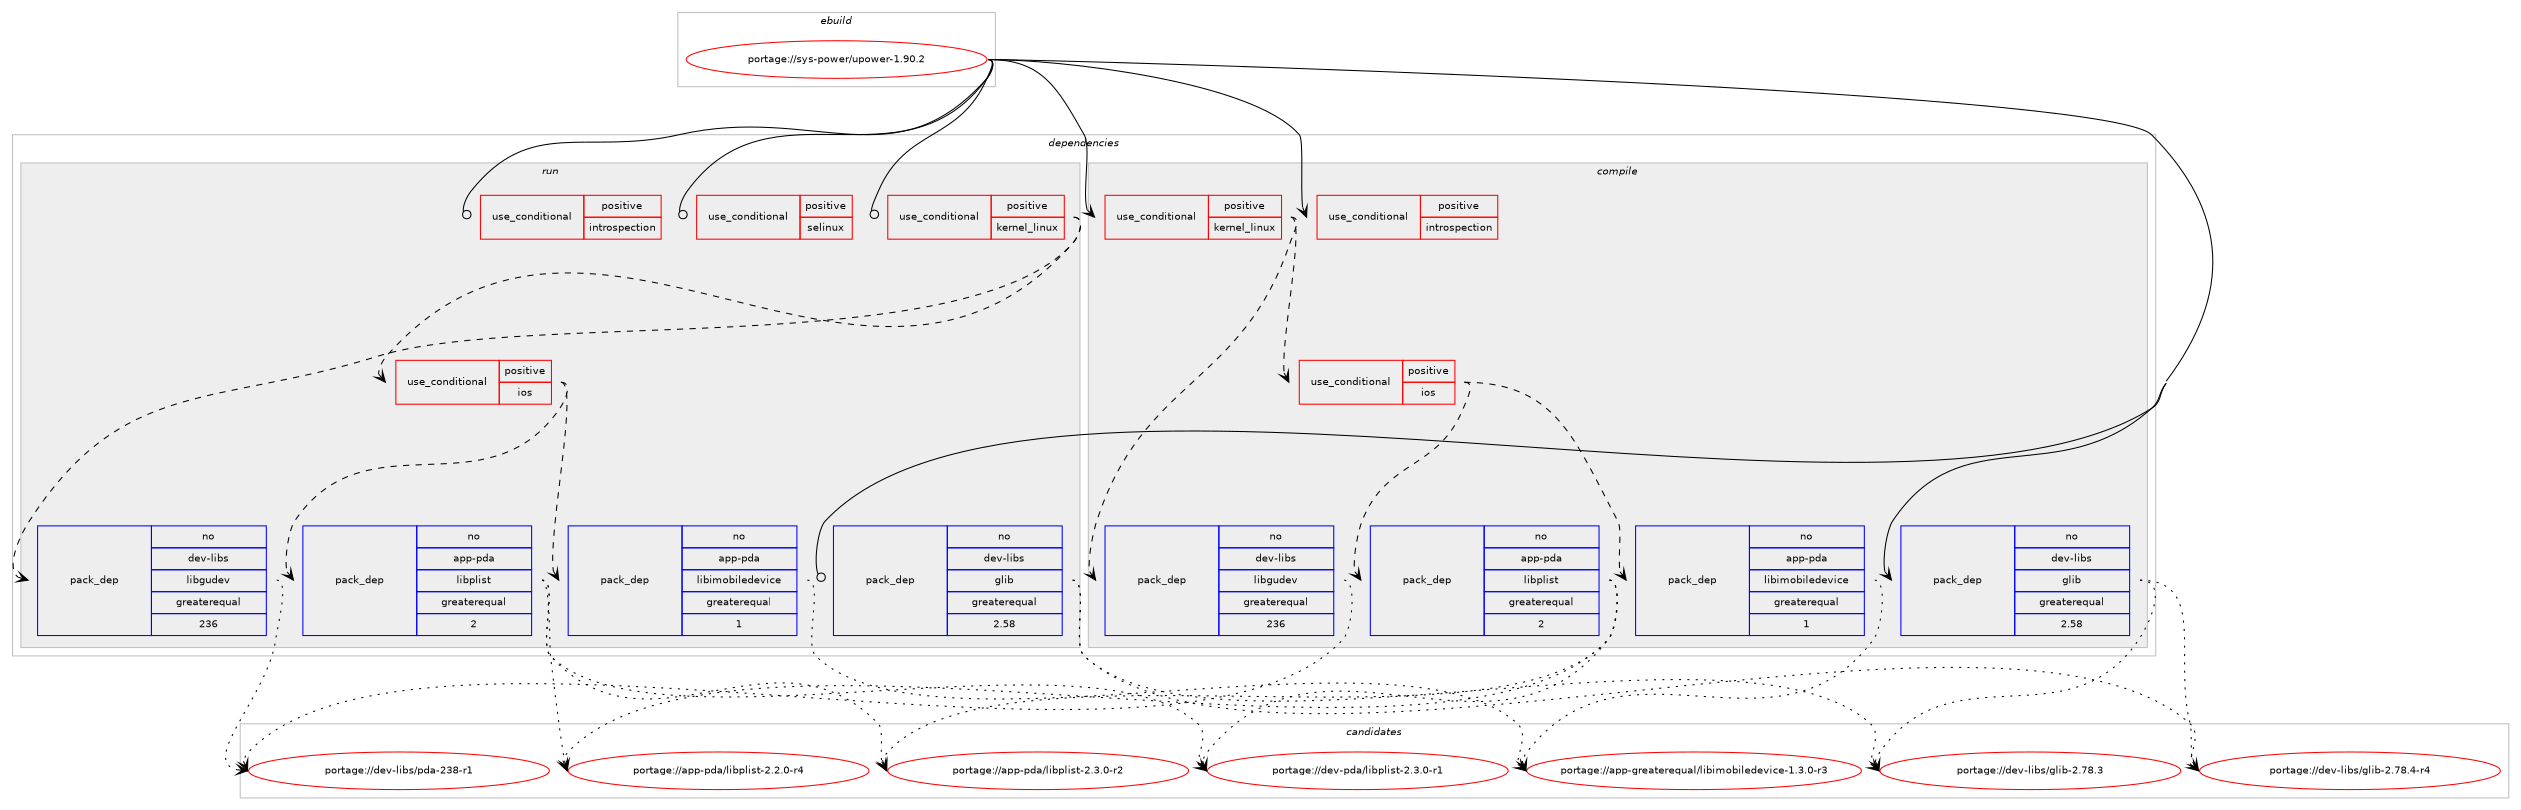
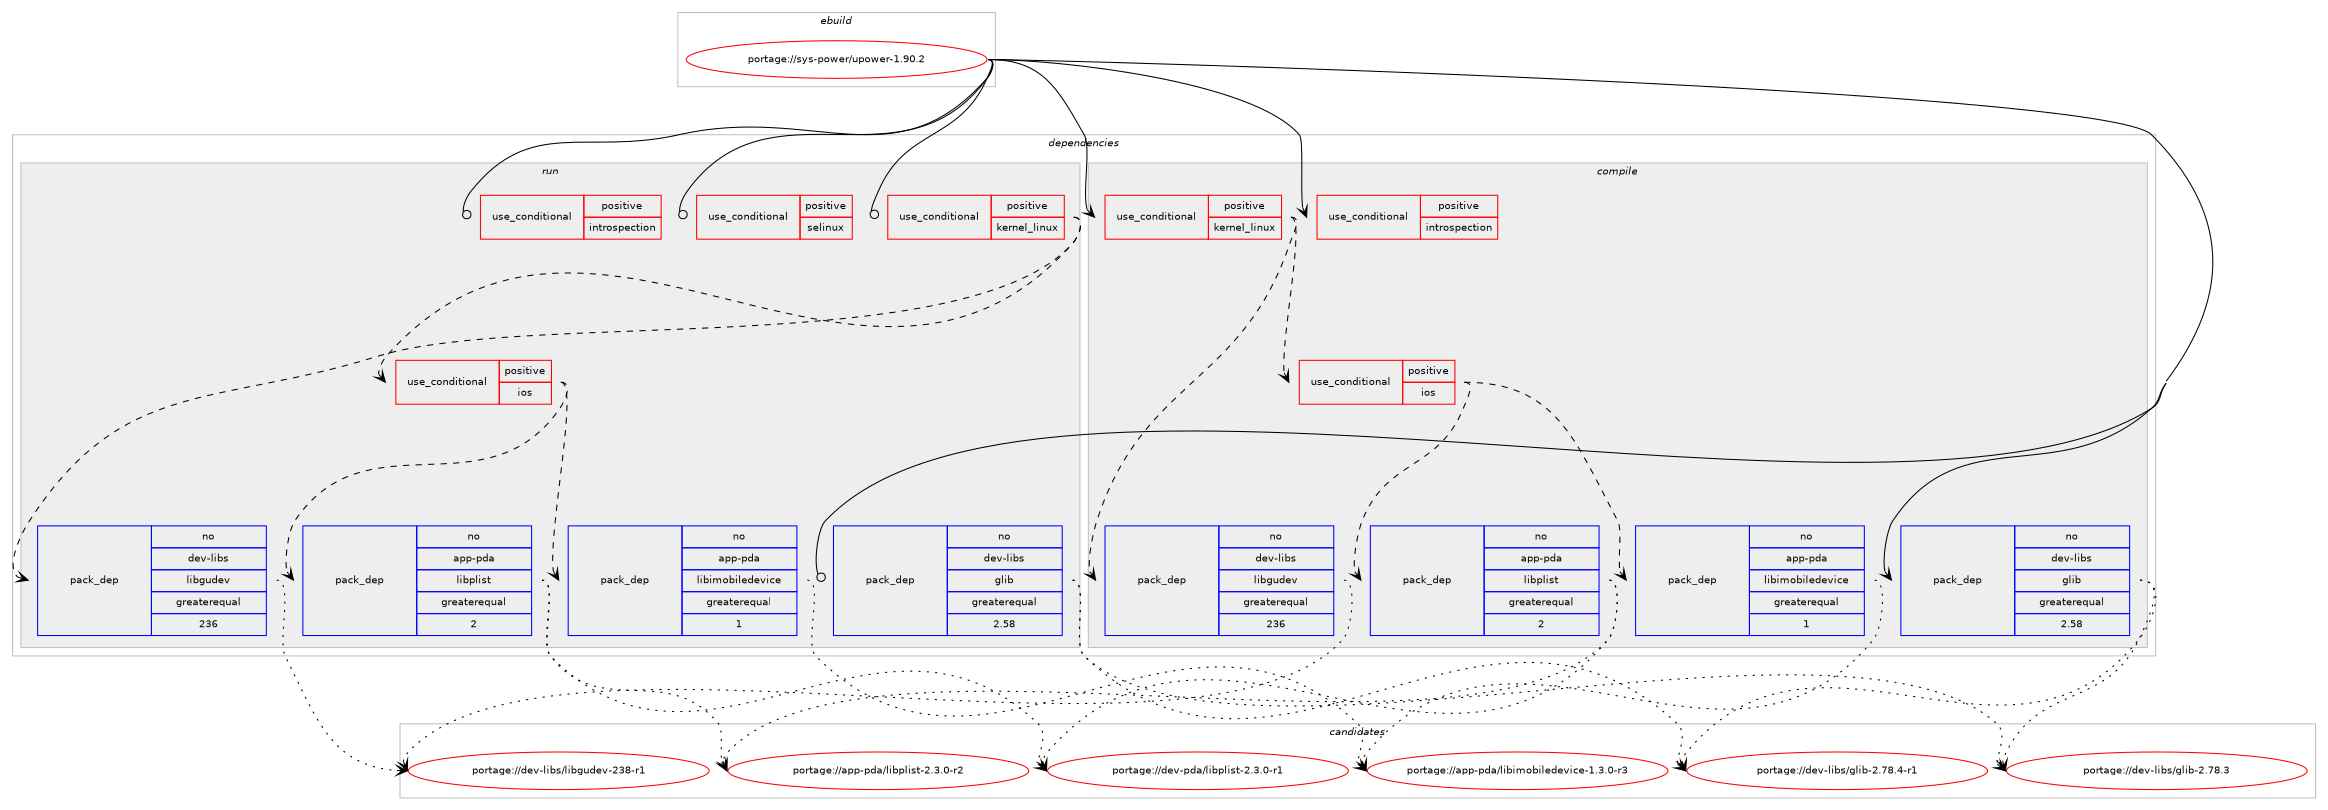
node "portage://dev-libs/pda-238-r1": label "portage://dev-libs/pda-238-r1" -> "portage://dev-libs/libgudev-238-r1"
node "portage://app-pda/libplist-2.2.0-r4": removed
node "portage://app-greaterequal/libimobiledevice-1.3.0-r3": label "portage://app-greaterequal/libimobiledevice-1.3.0-r3" -> "portage://app-pda/libimobiledevice-1.3.0-r3"
node "portage://dev-libs/glib-2.78.4-r4": label "portage://dev-libs/glib-2.78.4-r4" -> "portage://dev-libs/glib-2.78.4-r1"
